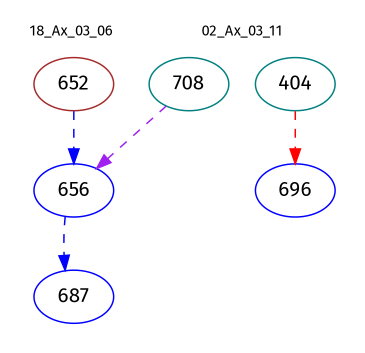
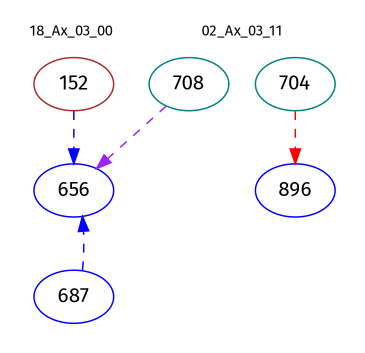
cluster "18_Ax_03_06": label "18_Ax_03_06" -> "18_Ax_03_00"
node "652": label "652" -> "152"
node "404": label "404" -> "704"
node "696": label "696" -> "896"
edge "656" -> "687": reversed
